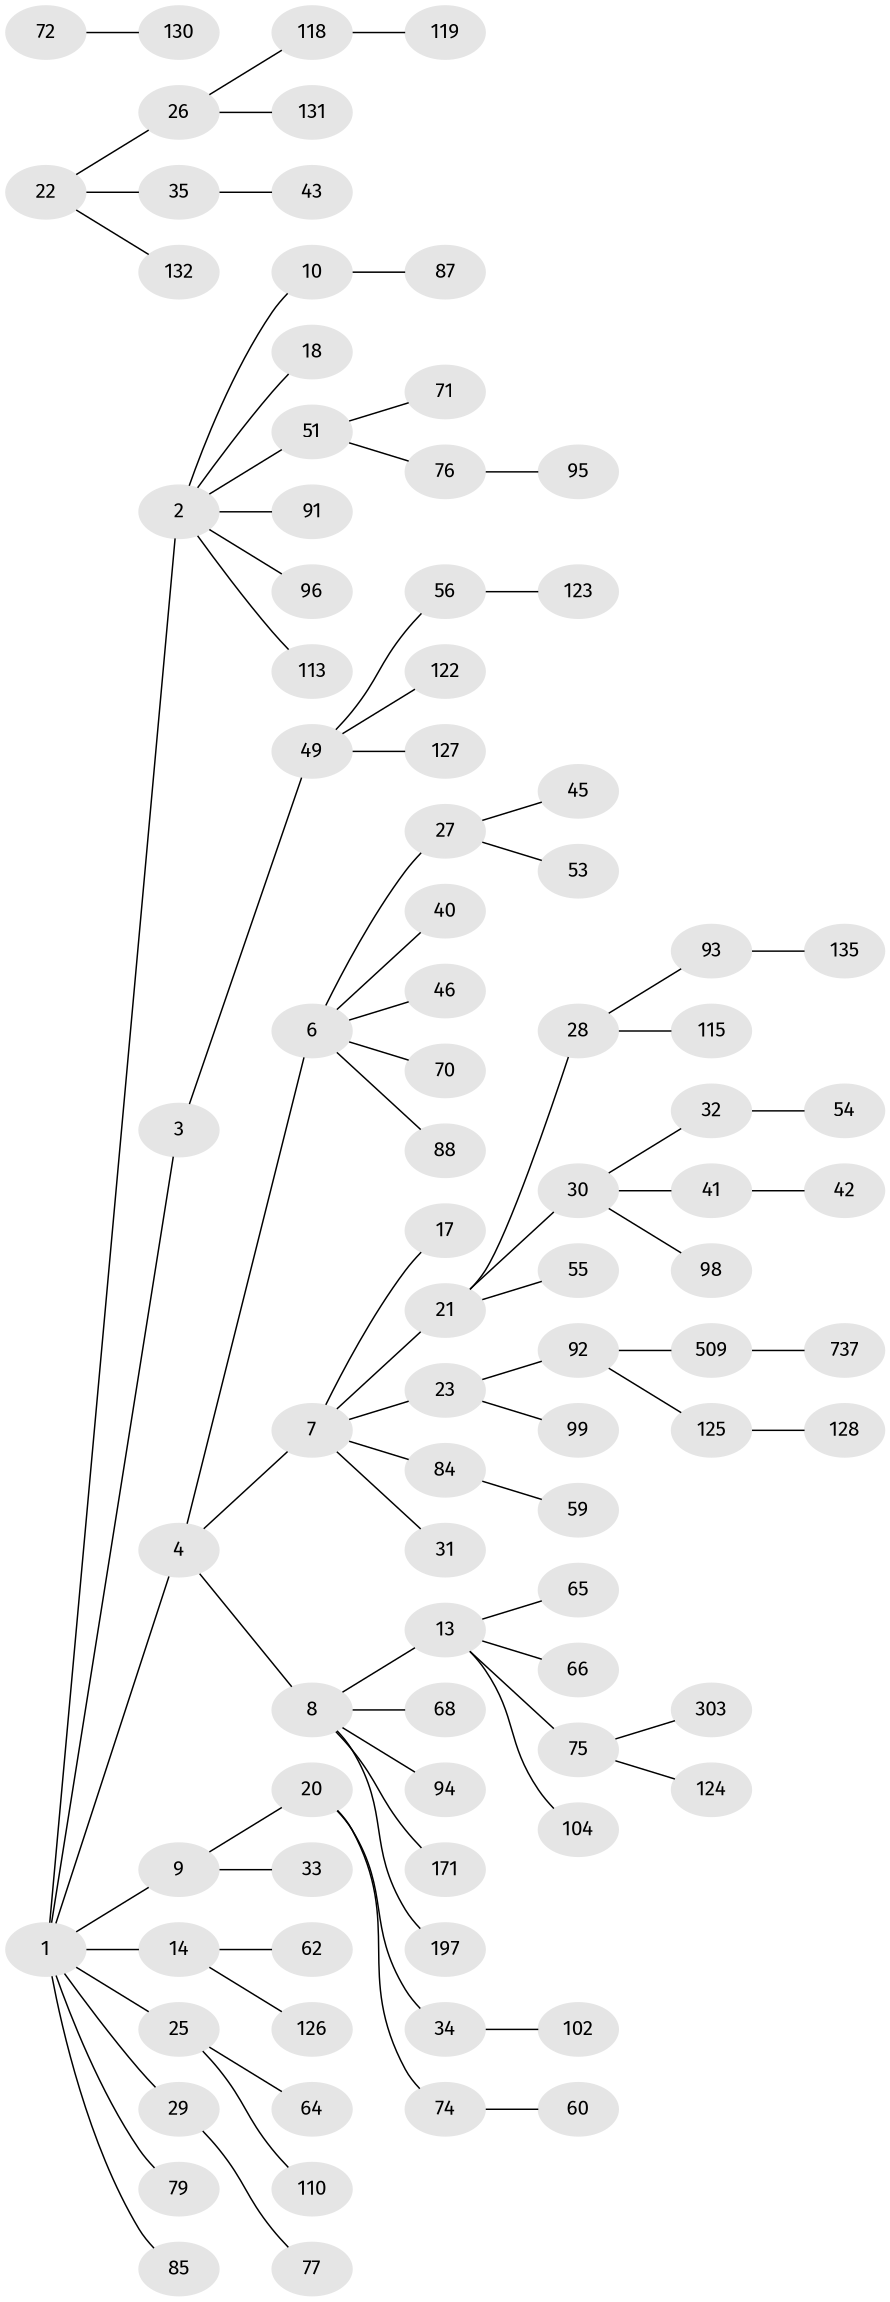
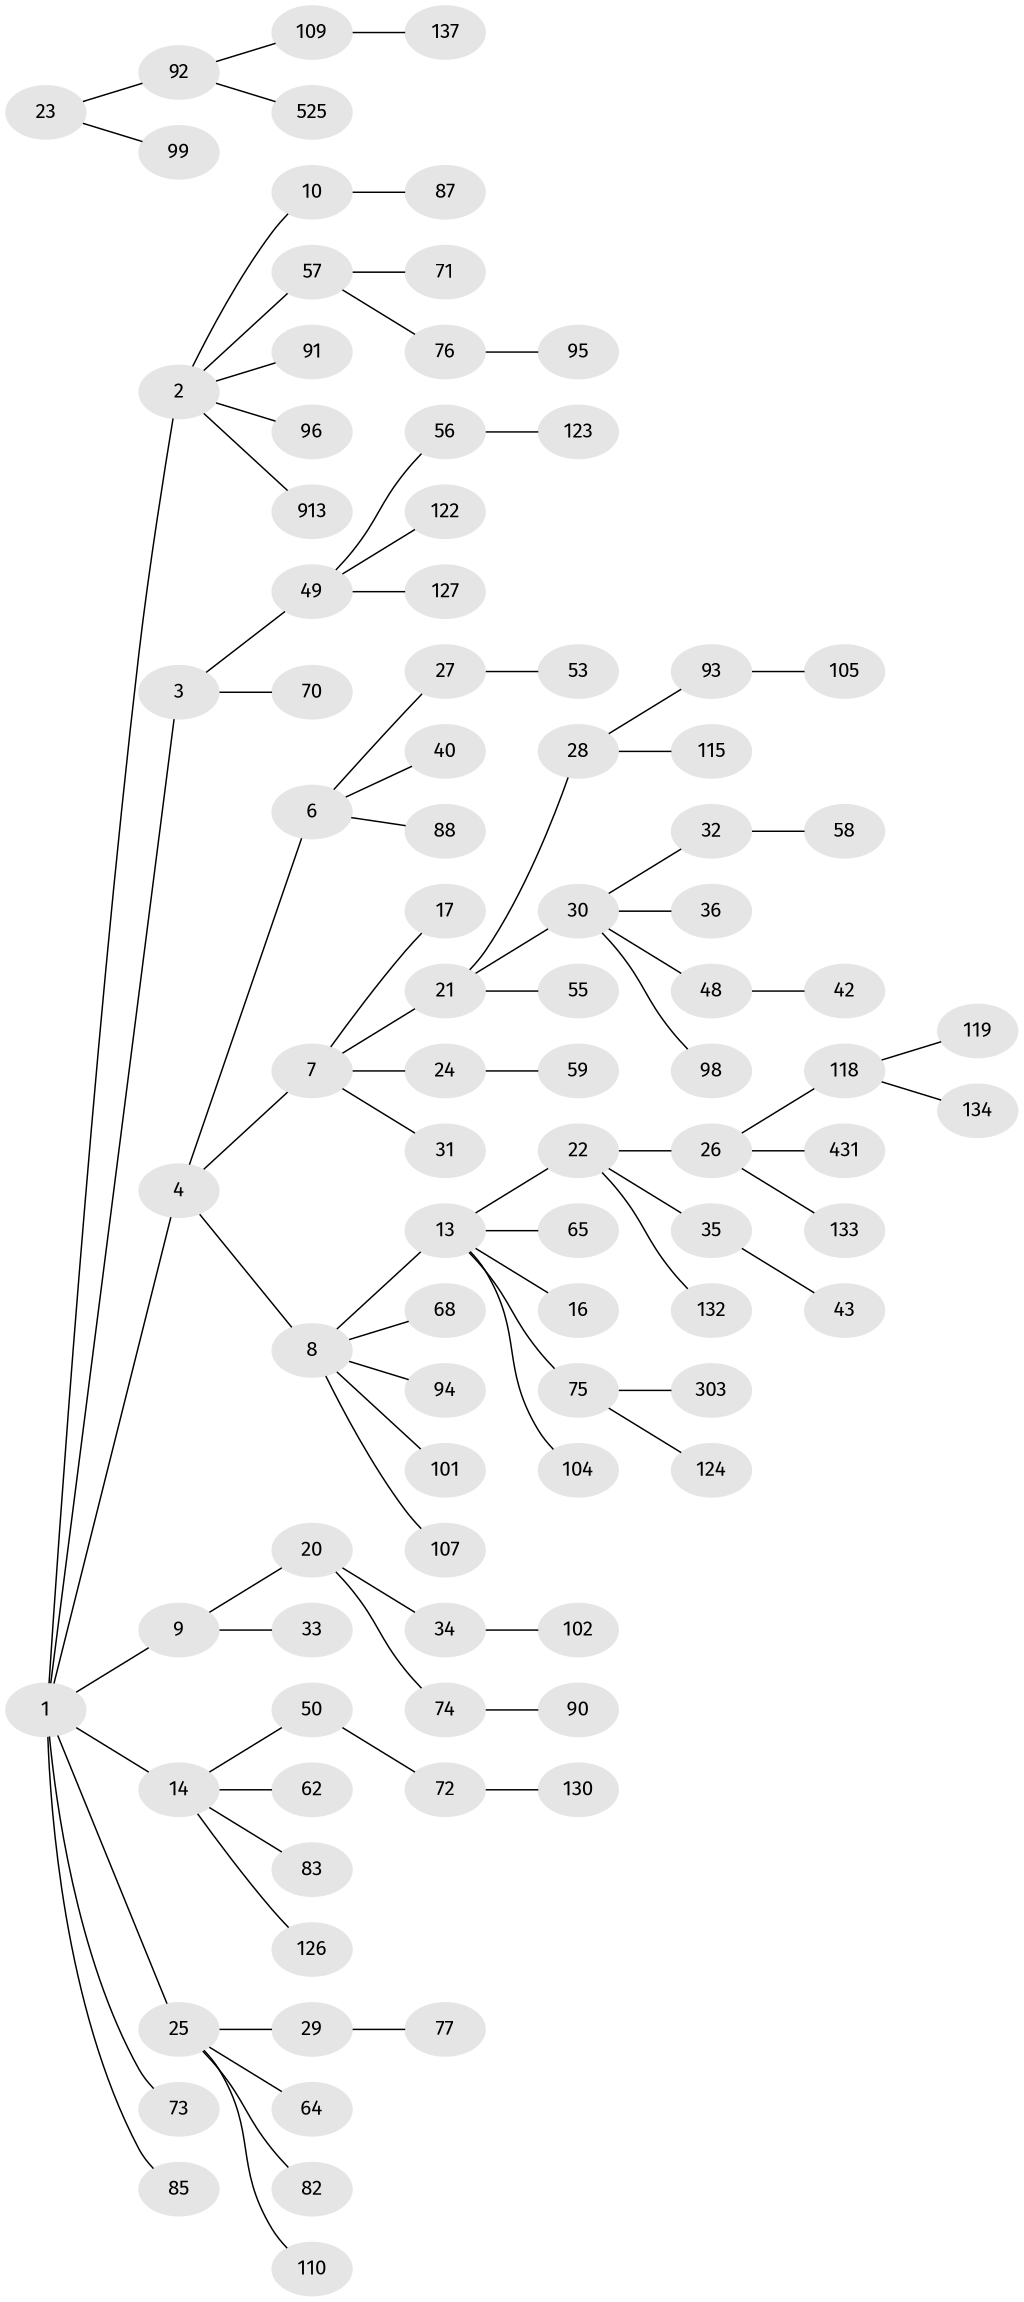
node "131": label "131" -> "431"
node "18": removed
node "51": label "51" -> "57"
node "113": label "113" -> "913"
node "45": removed
node "36": added
node "135": label "135" -> "105"
node "46": removed
edge "6" -- "70": now "3" -- "70"
node "54": label "54" -> "58"
node "134": added
edge "22" -- "13": added
node "41": label "41" -> "48"
node "133": added
node "509": label "509" -> "109"
node "737": label "737" -> "137"
edge "23" -- "7": removed
node "125": label "125" -> "525"
node "128": removed
node "84": label "84" -> "24"
node "66": label "66" -> "16"
node "50": added
node "83": added
node "171": label "171" -> "101"
node "197": label "197" -> "107"
edge "1" -- "29": now "25" -- "29"
node "60": label "60" -> "90"
node "79": label "79" -> "73"
node "82": added
